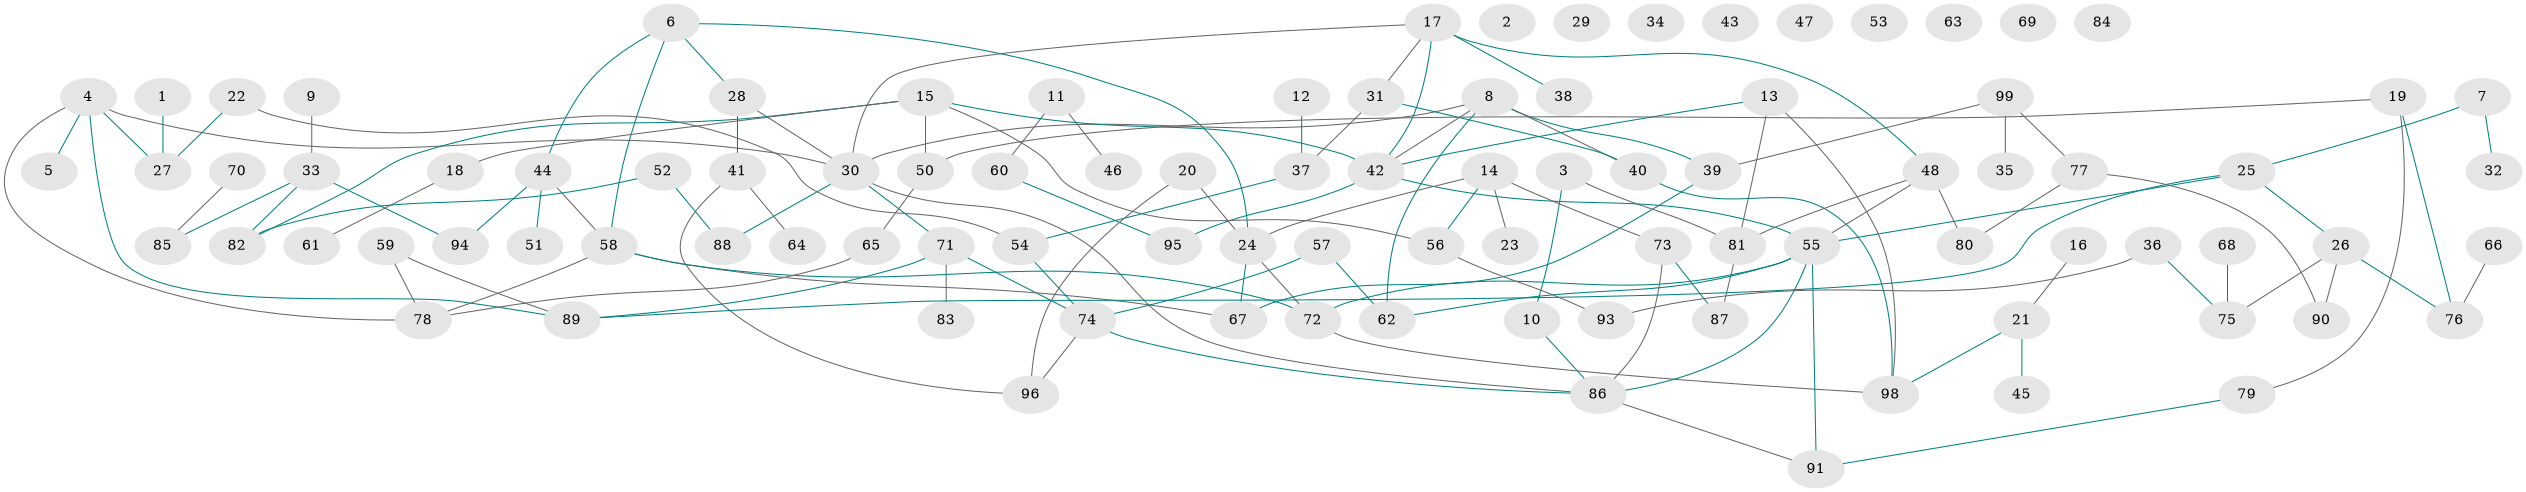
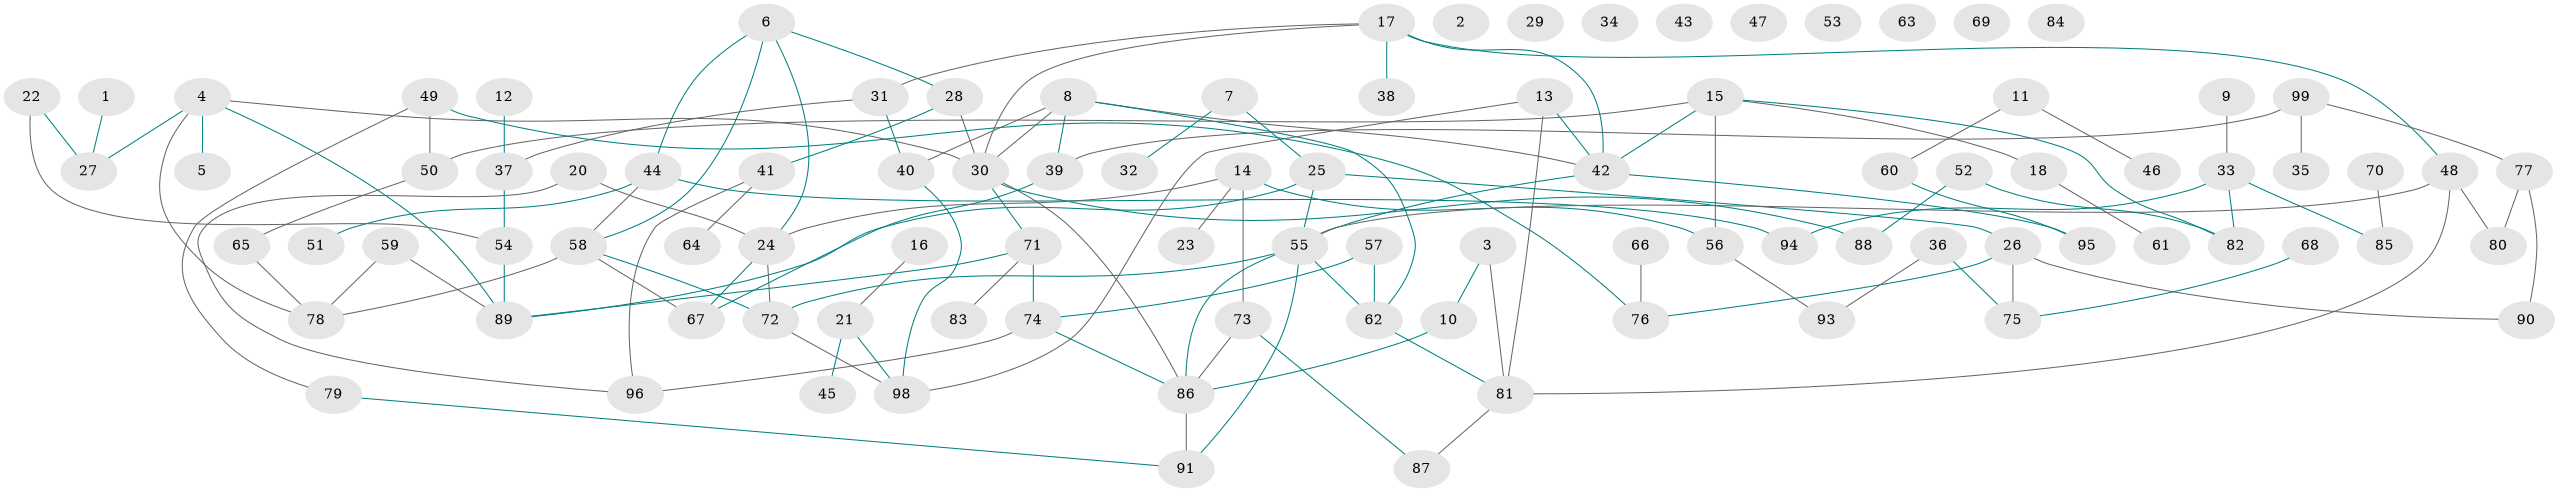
node "19": label "19" -> "49"
edge "54" -- "74": now "54" -- "89"
edge "62" -- "81": added
